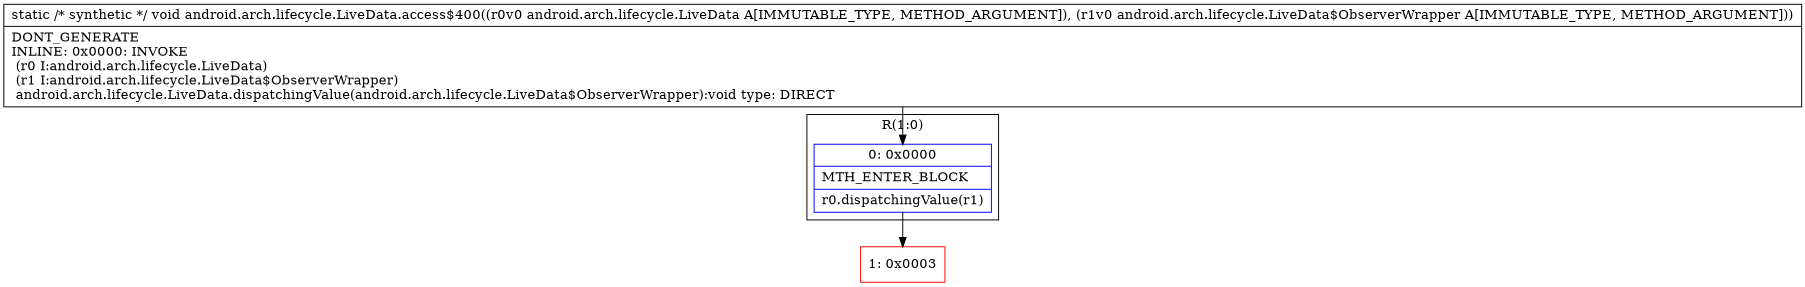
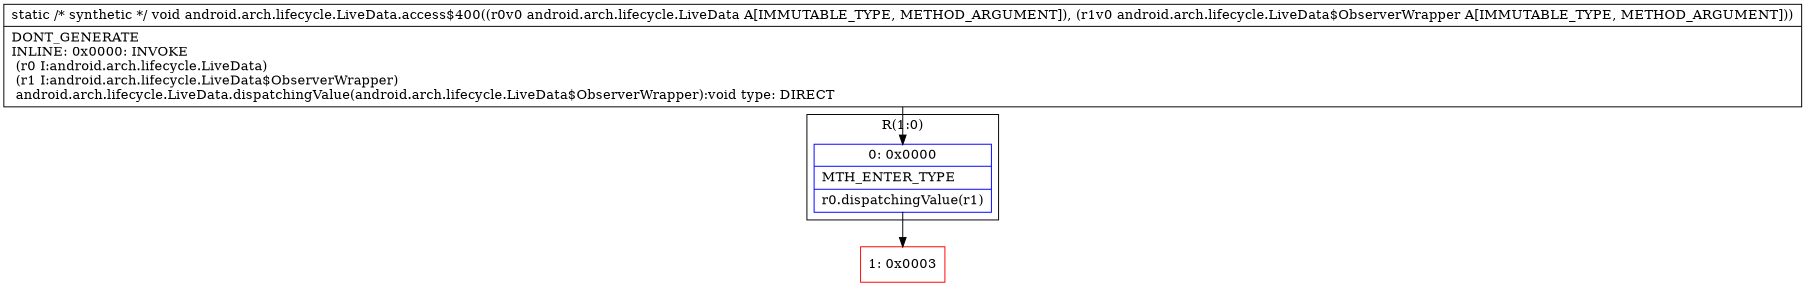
node "0: 0x0000": text "MTH_ENTER_BLOCK" -> "MTH_ENTER_TYPE"
